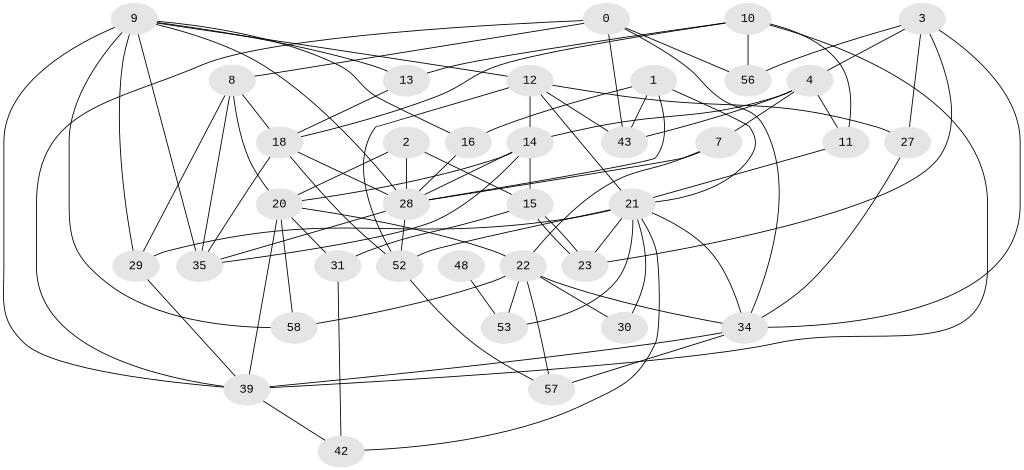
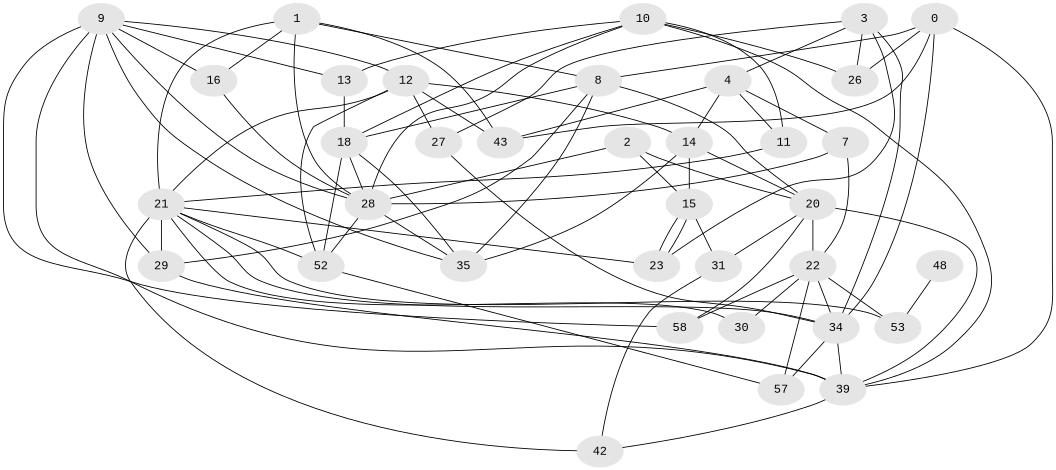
edge "1" -- "8": added
node "56": label "56" -> "26"
edge "14" -- "28": now "10" -- "28"
